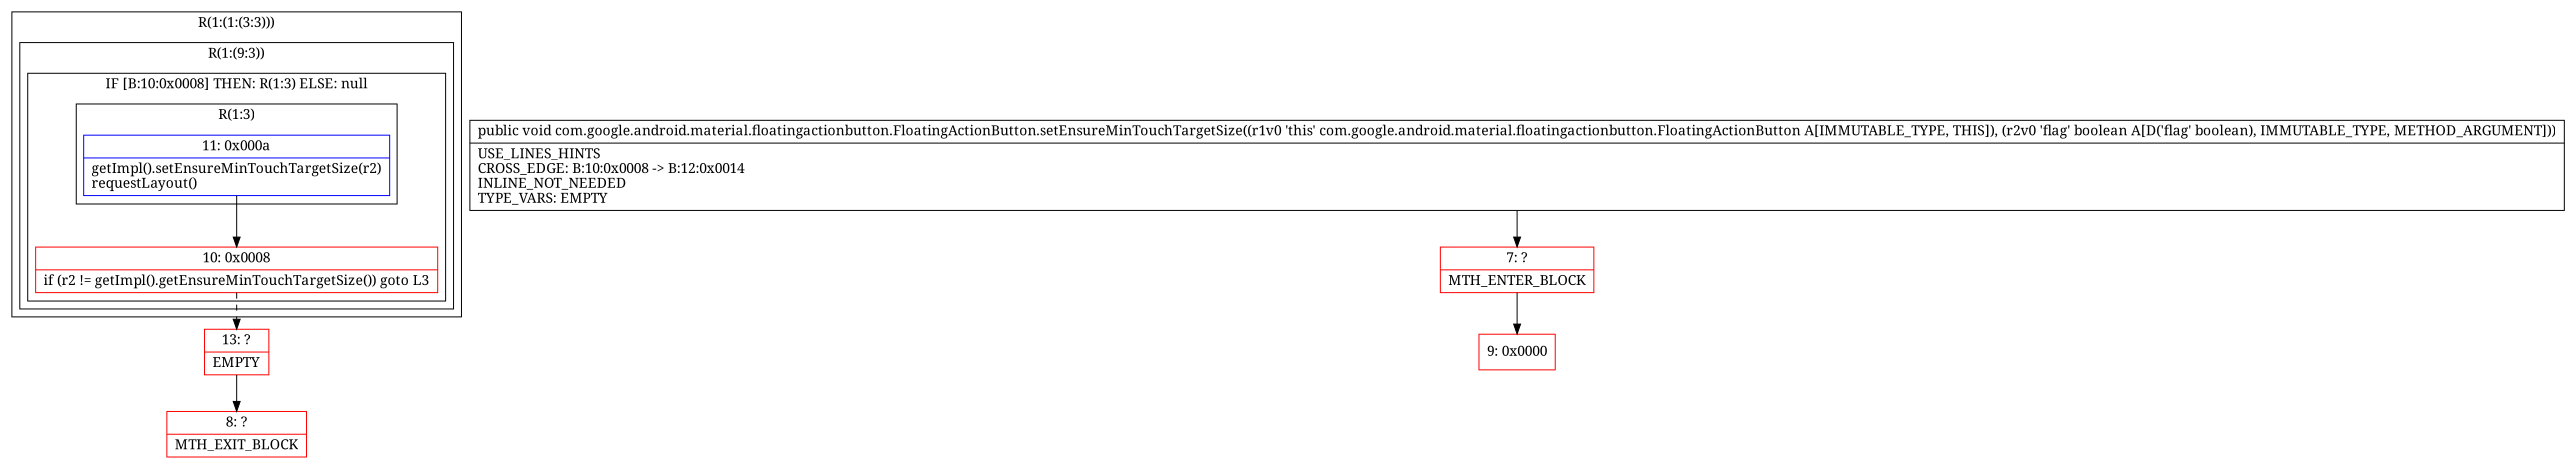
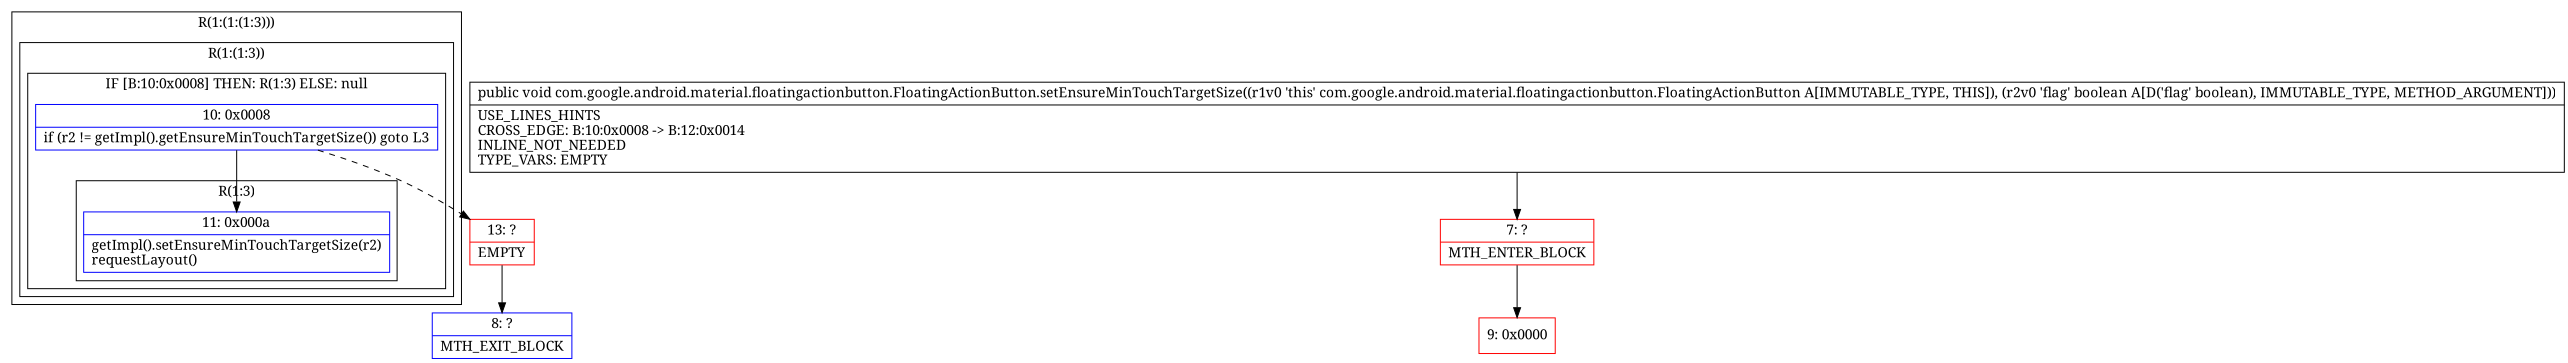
cluster "R(1:(1:(3:3)))": label "R(1:(1:(3:3)))" -> "R(1:(1:(1:3)))"
cluster "R(1:(9:3))": label "R(1:(9:3))" -> "R(1:(1:3))"
edge "11: 0x000a" -> "10: 0x0008": reversed
node "10: 0x0008": color red -> blue
node "8: ?": color red -> blue
